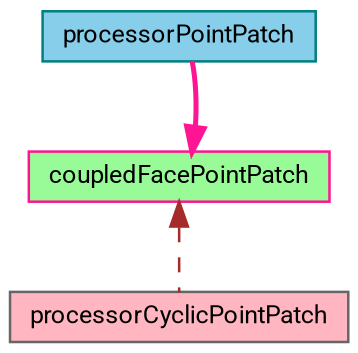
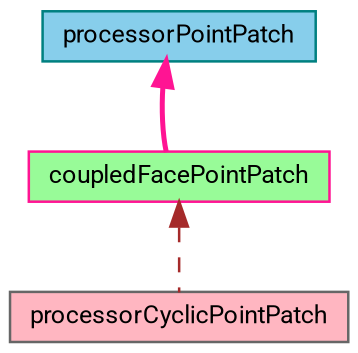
edge "processorPointPatch" -> "coupledFacePointPatch": reversed
